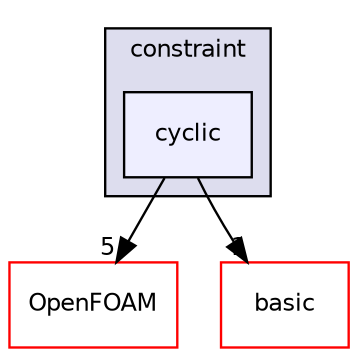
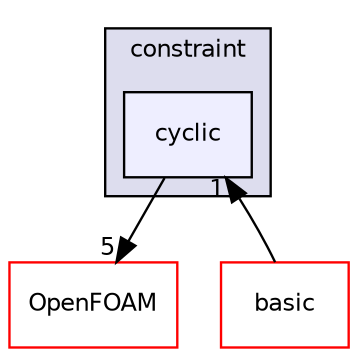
edge "cyclic" -> "basic": reversed
